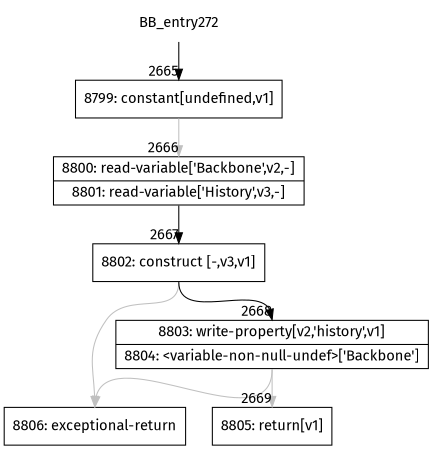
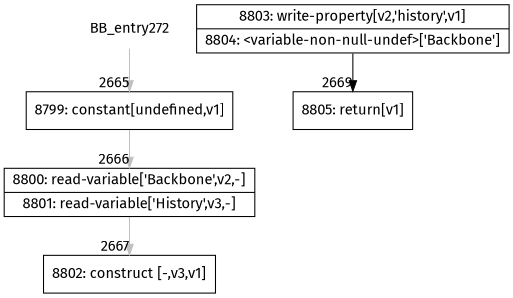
edge "BB_entry272" -> "8799: constant[undefined,v1]": color black -> gray
edge "8800: read-variable['Backbone',v2,-]" -> "8802: construct [-,v3,v1]": color black -> gray
edge "8802: construct [-,v3,v1]" -> "8803: write-property[v2,'history',v1]": removed
edge "8803: write-property[v2,'history',v1]" -> "8805: return[v1]": color gray -> black
node "8806: exceptional-return": removed
